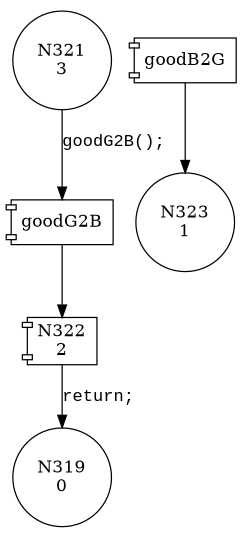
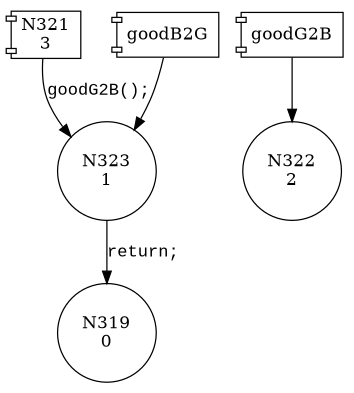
node "N321 3": shape circle -> component
edge "N321 3" -> "goodG2B": now "N321 3" -> "N323 1"
node "N322 2": shape component -> circle
edge "N322 2" -> "N319 0": now "N323 1" -> "N319 0"
